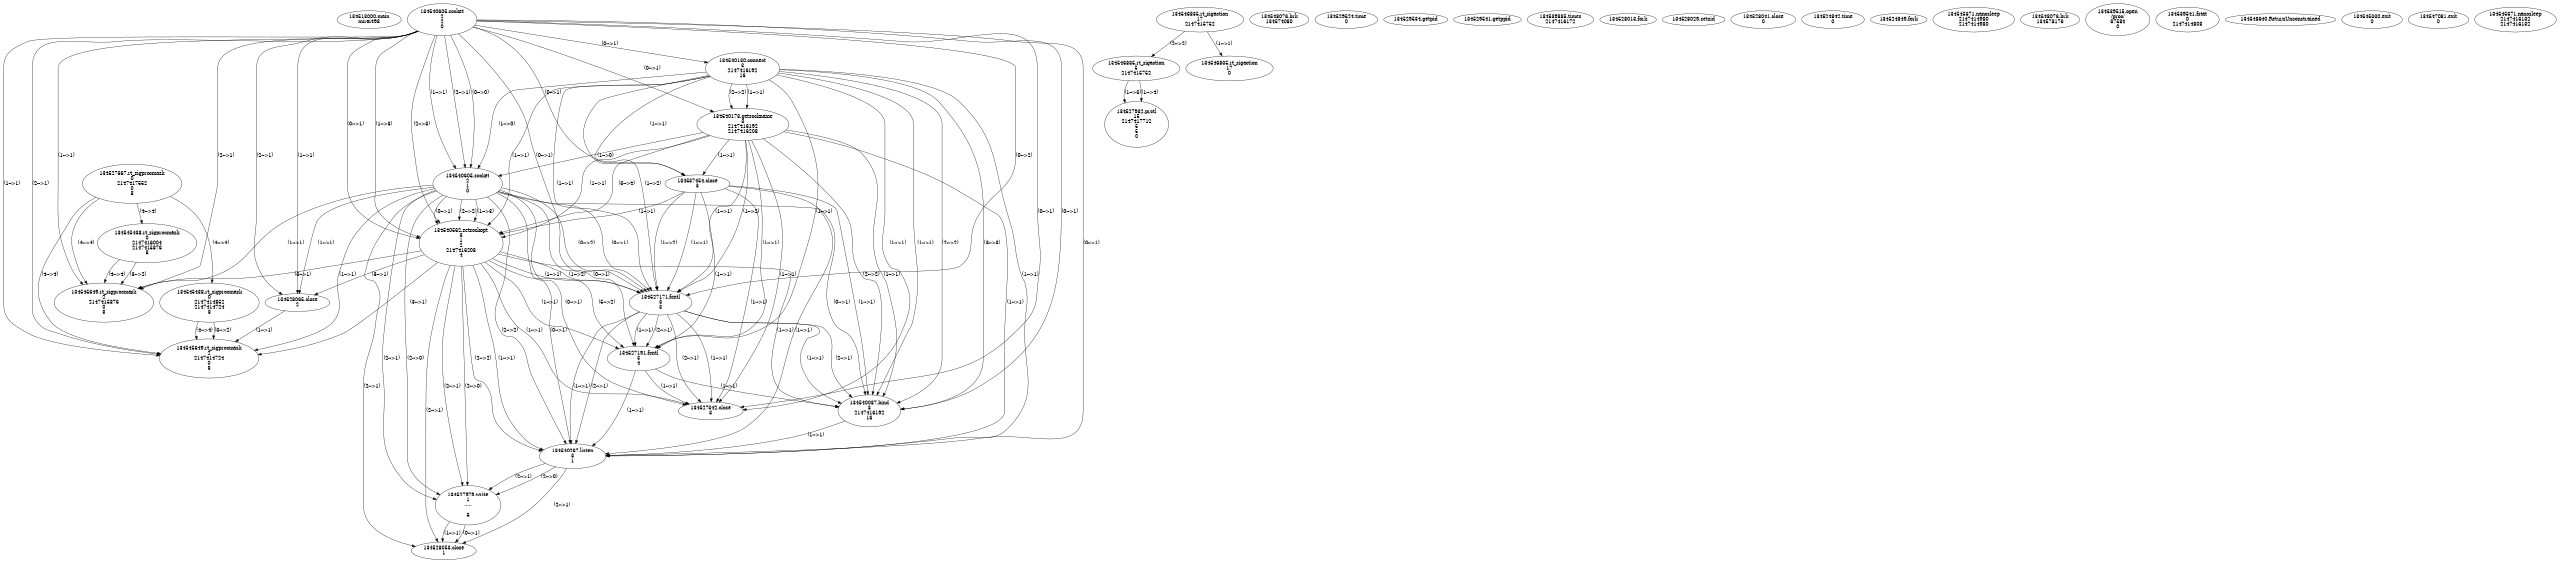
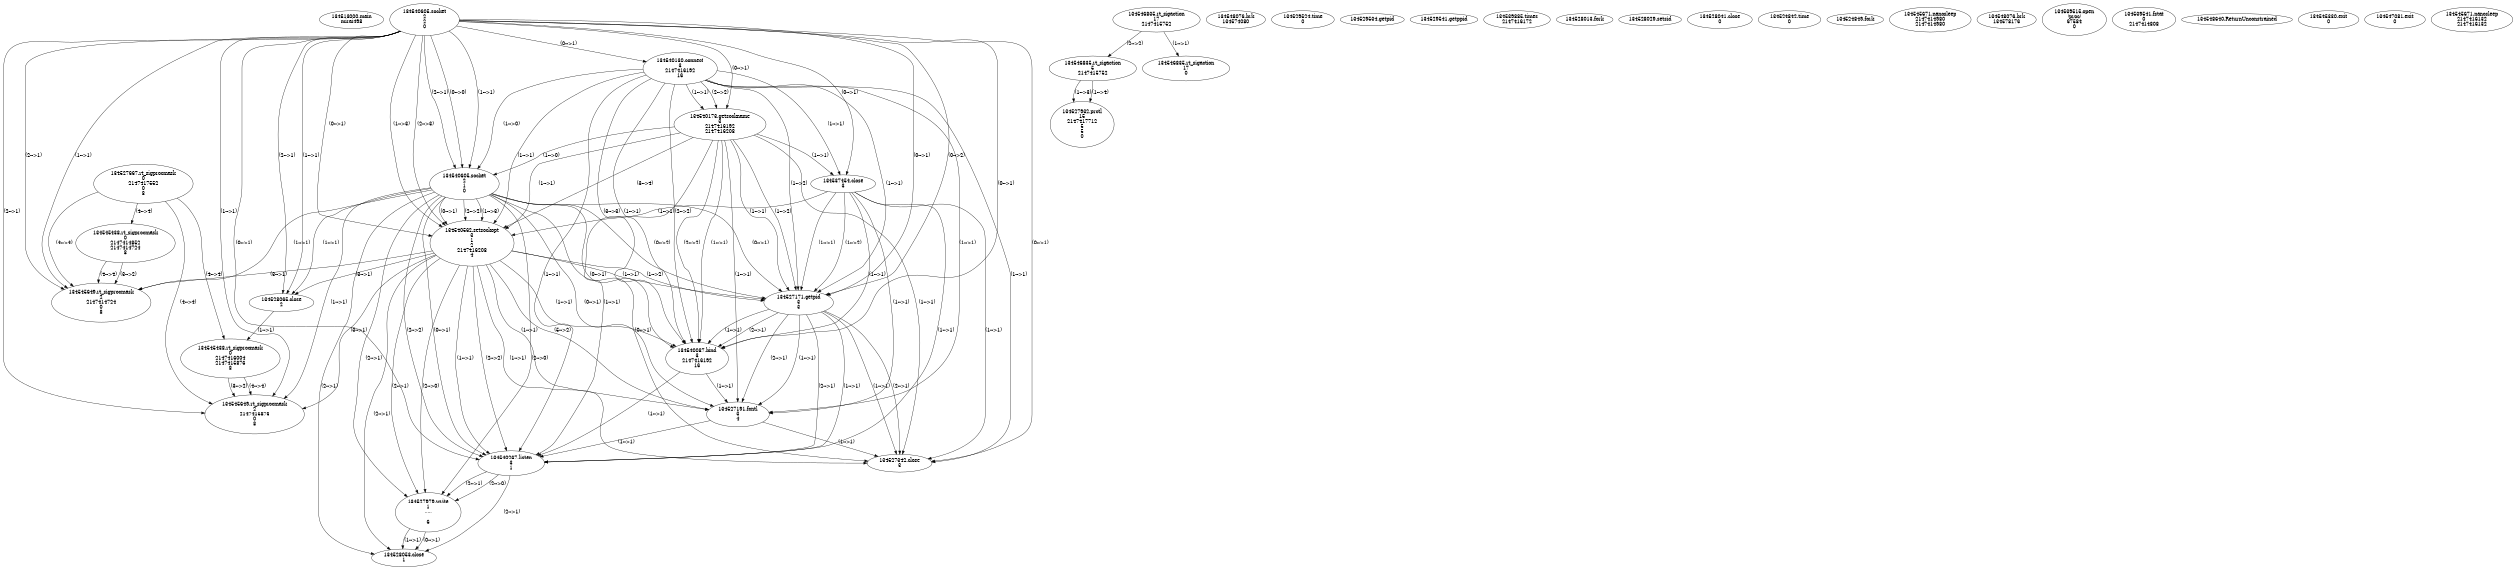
node "134527171.fcntl 3 3": label "134527171.fcntl 3 3" -> "134527171.getpid 3 3"
edge "134528065.close 2" -> "134545649.rt_sigprocmask 2 2147414724 0 8": now "134528065.close 2" -> "134545438.rt_sigprocmask 0 2147416004 2147415876 8"
edge "134527191.fcntl 3 4" -> "134540087.bind 3 2147416192 16": reversed
